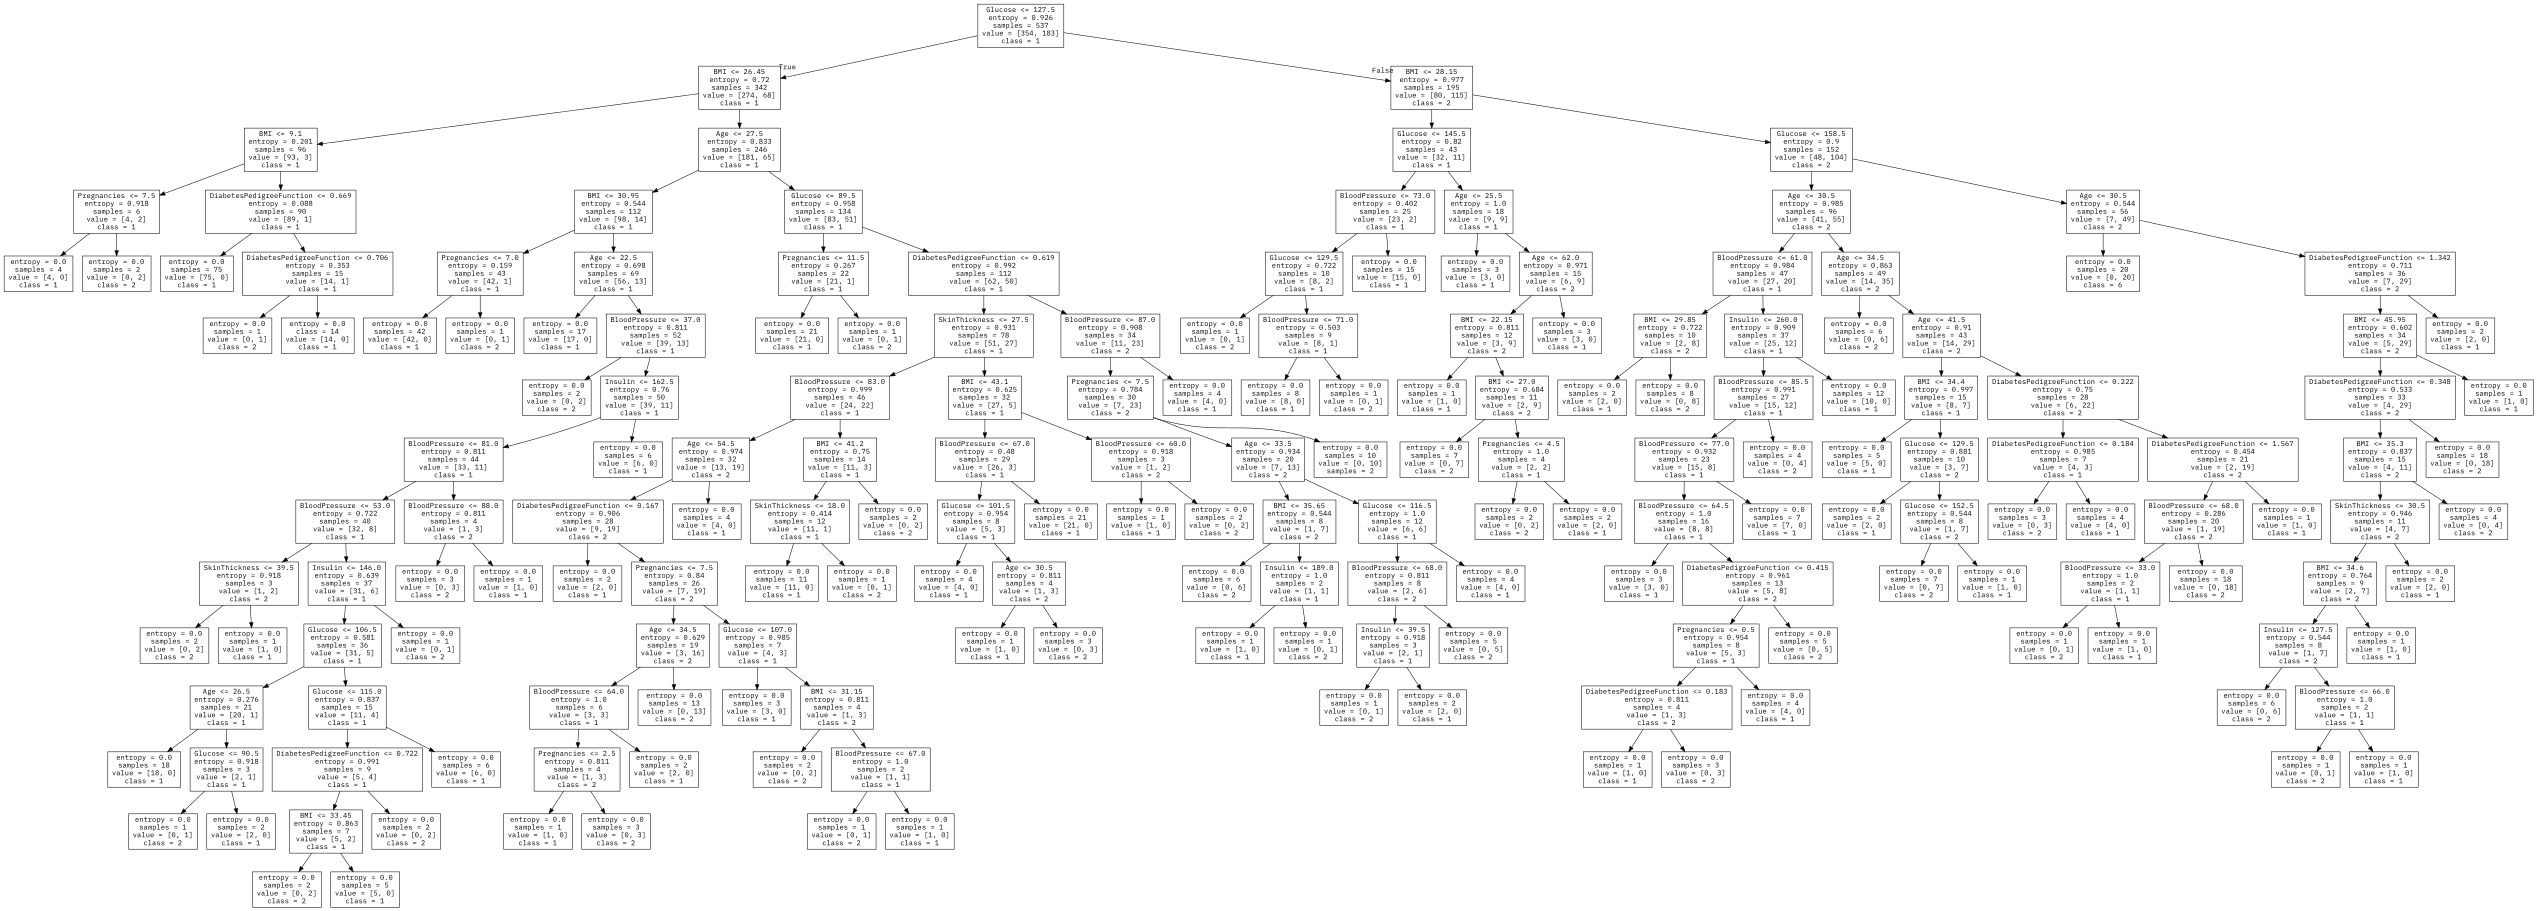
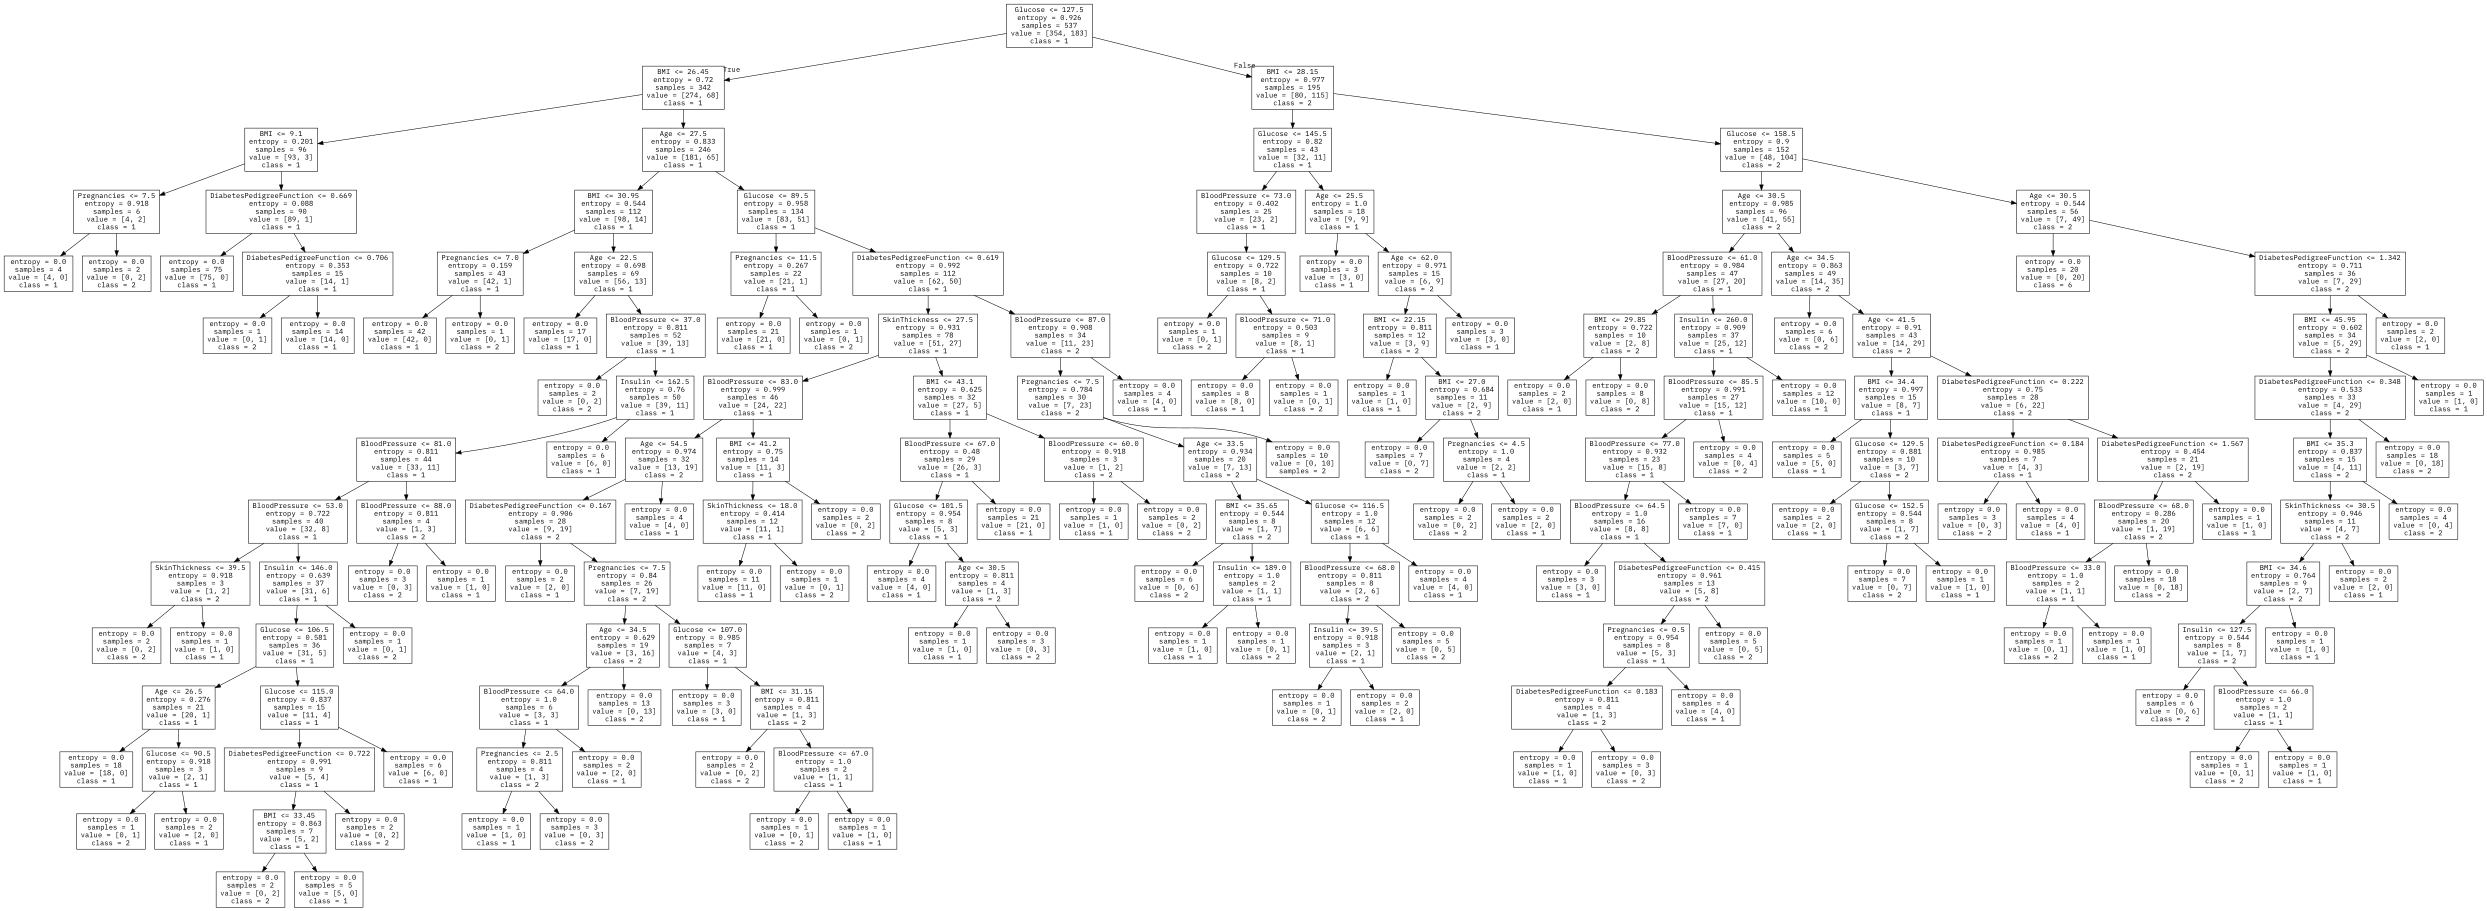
node "entropy = 0.0 samples = 15 value = [15, 0] class = 1": removed
node "entropy = 0.0 class = 14 value = [14, 0] class = 1": label "entropy = 0.0 class = 14 value = [14, 0] class = 1" -> "entropy = 0.0 samples = 14 value = [14, 0] class = 1"
